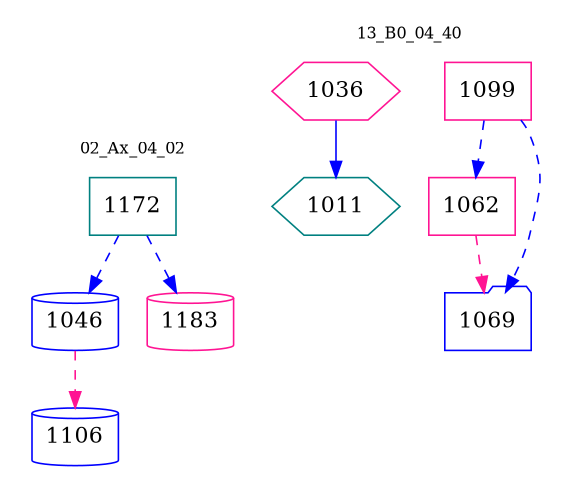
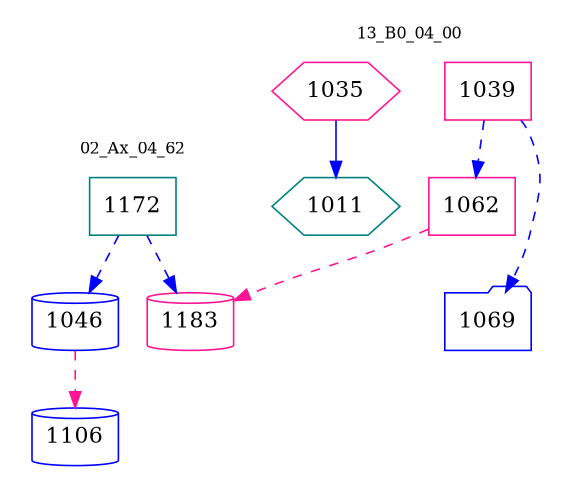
cluster "13_B0_04_40": label "13_B0_04_40" -> "13_B0_04_00"
node "1036": label "1036" -> "1035"
node "1099": label "1099" -> "1039"
cluster "02_Ax_04_02": label "02_Ax_04_02" -> "02_Ax_04_62"
edge "1062" -> "1069": now "1062" -> "1183"
